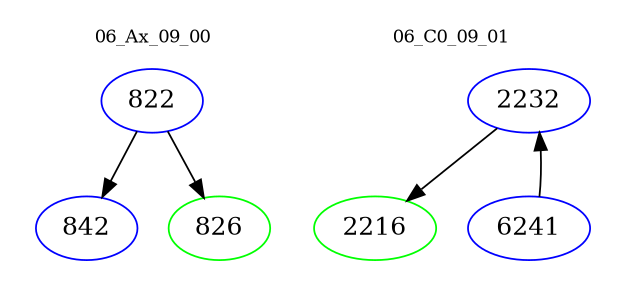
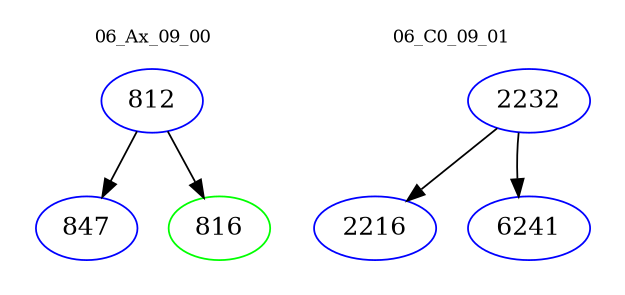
node "822": label "822" -> "812"
edge "6241" -> "2232": reversed
node "842": label "842" -> "847"
node "826": label "826" -> "816"
node "2216": color green -> blue
